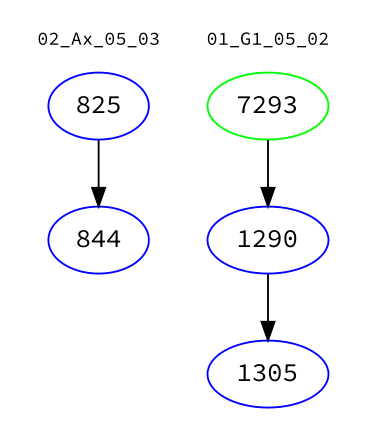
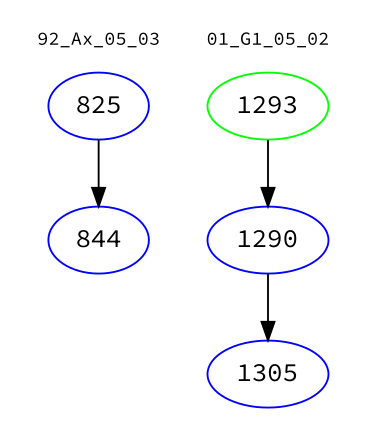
cluster "02_Ax_05_03": label "02_Ax_05_03" -> "92_Ax_05_03"
node "7293": label "7293" -> "1293"
